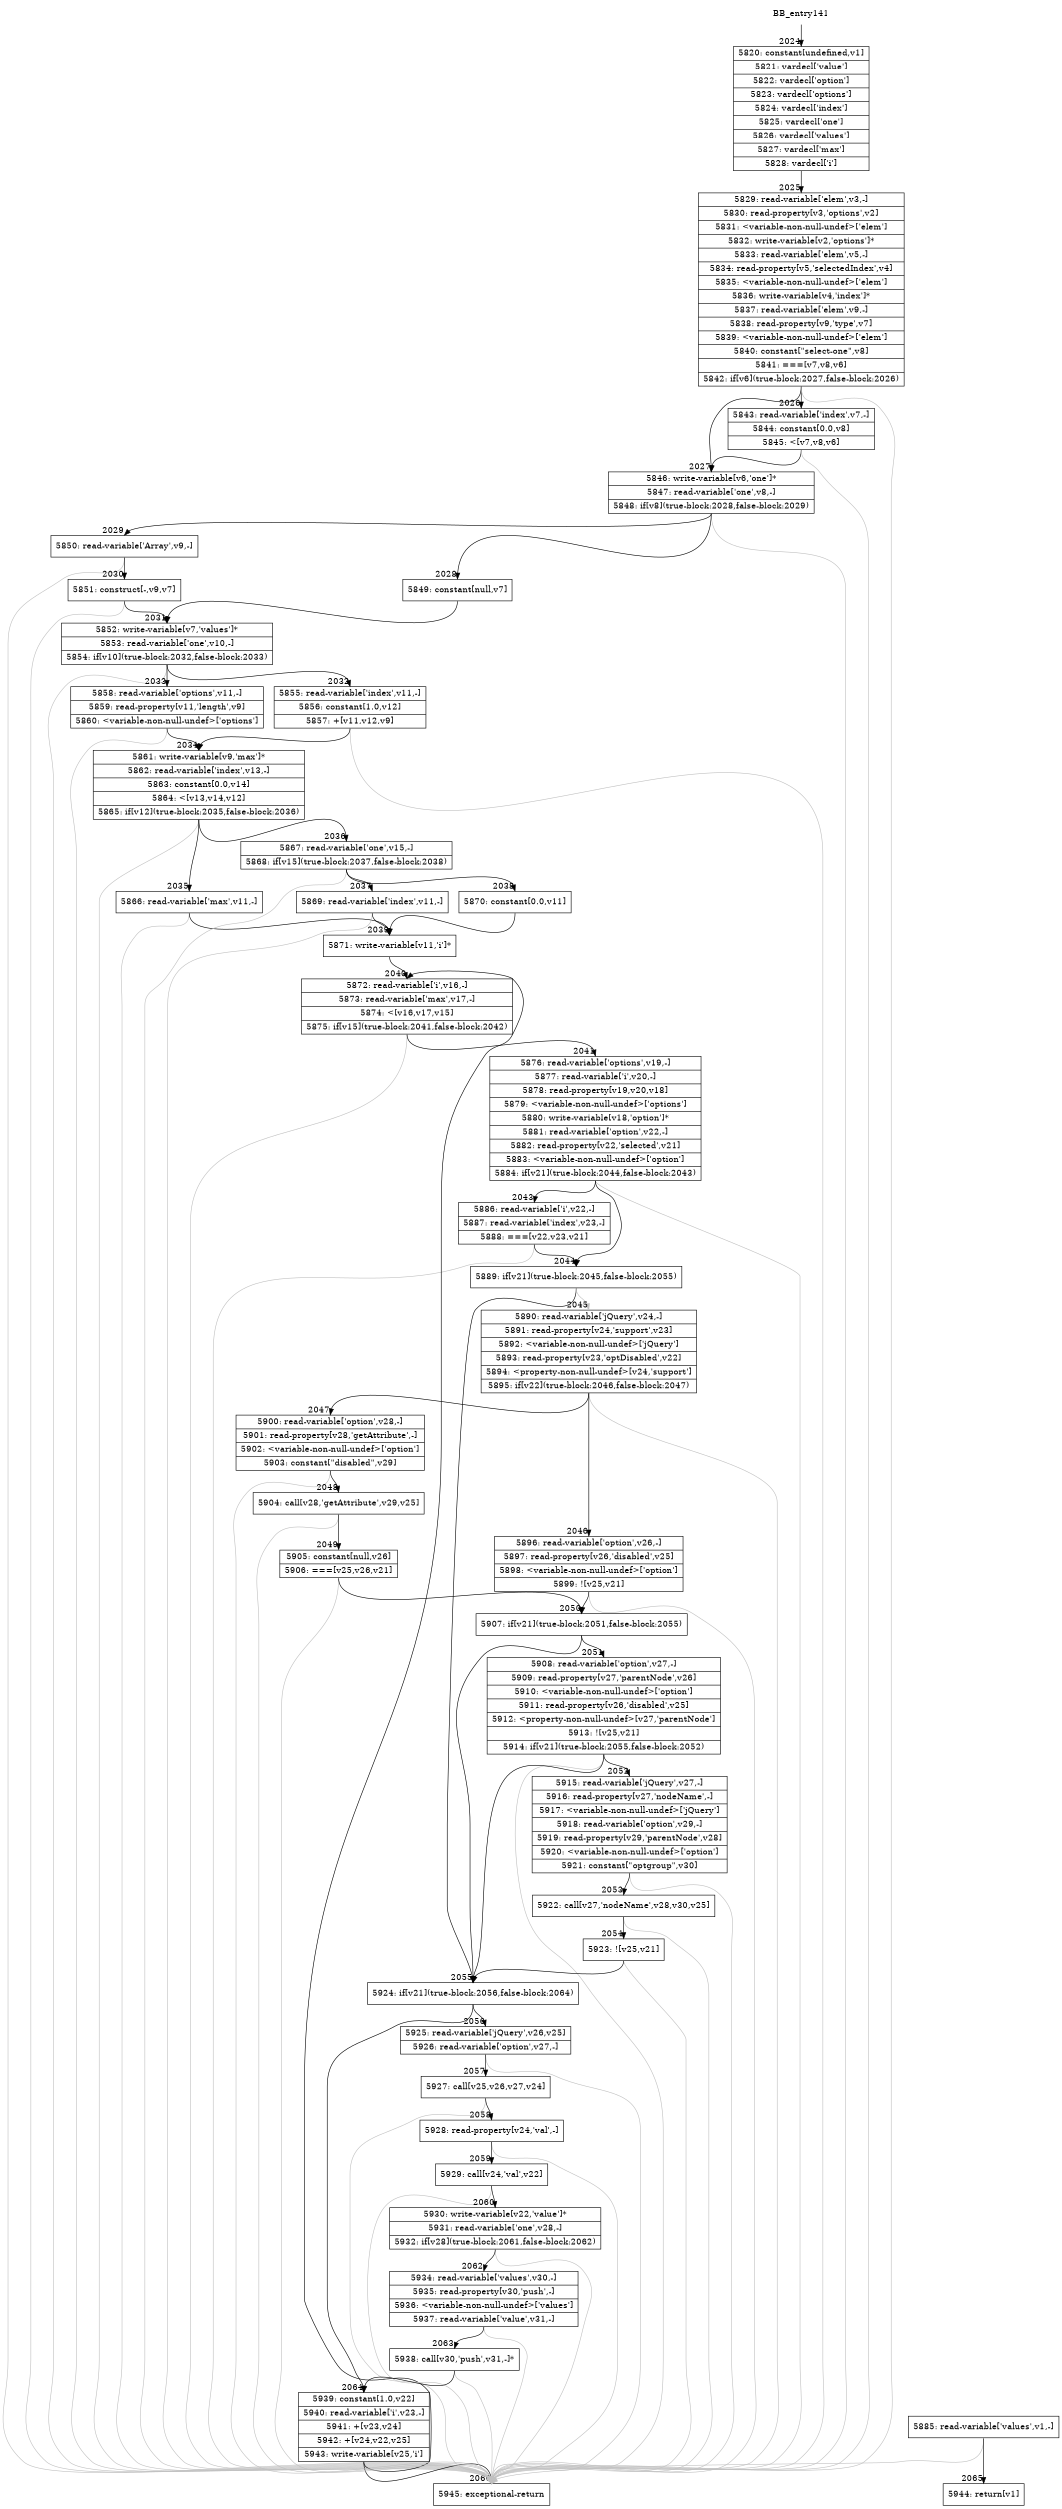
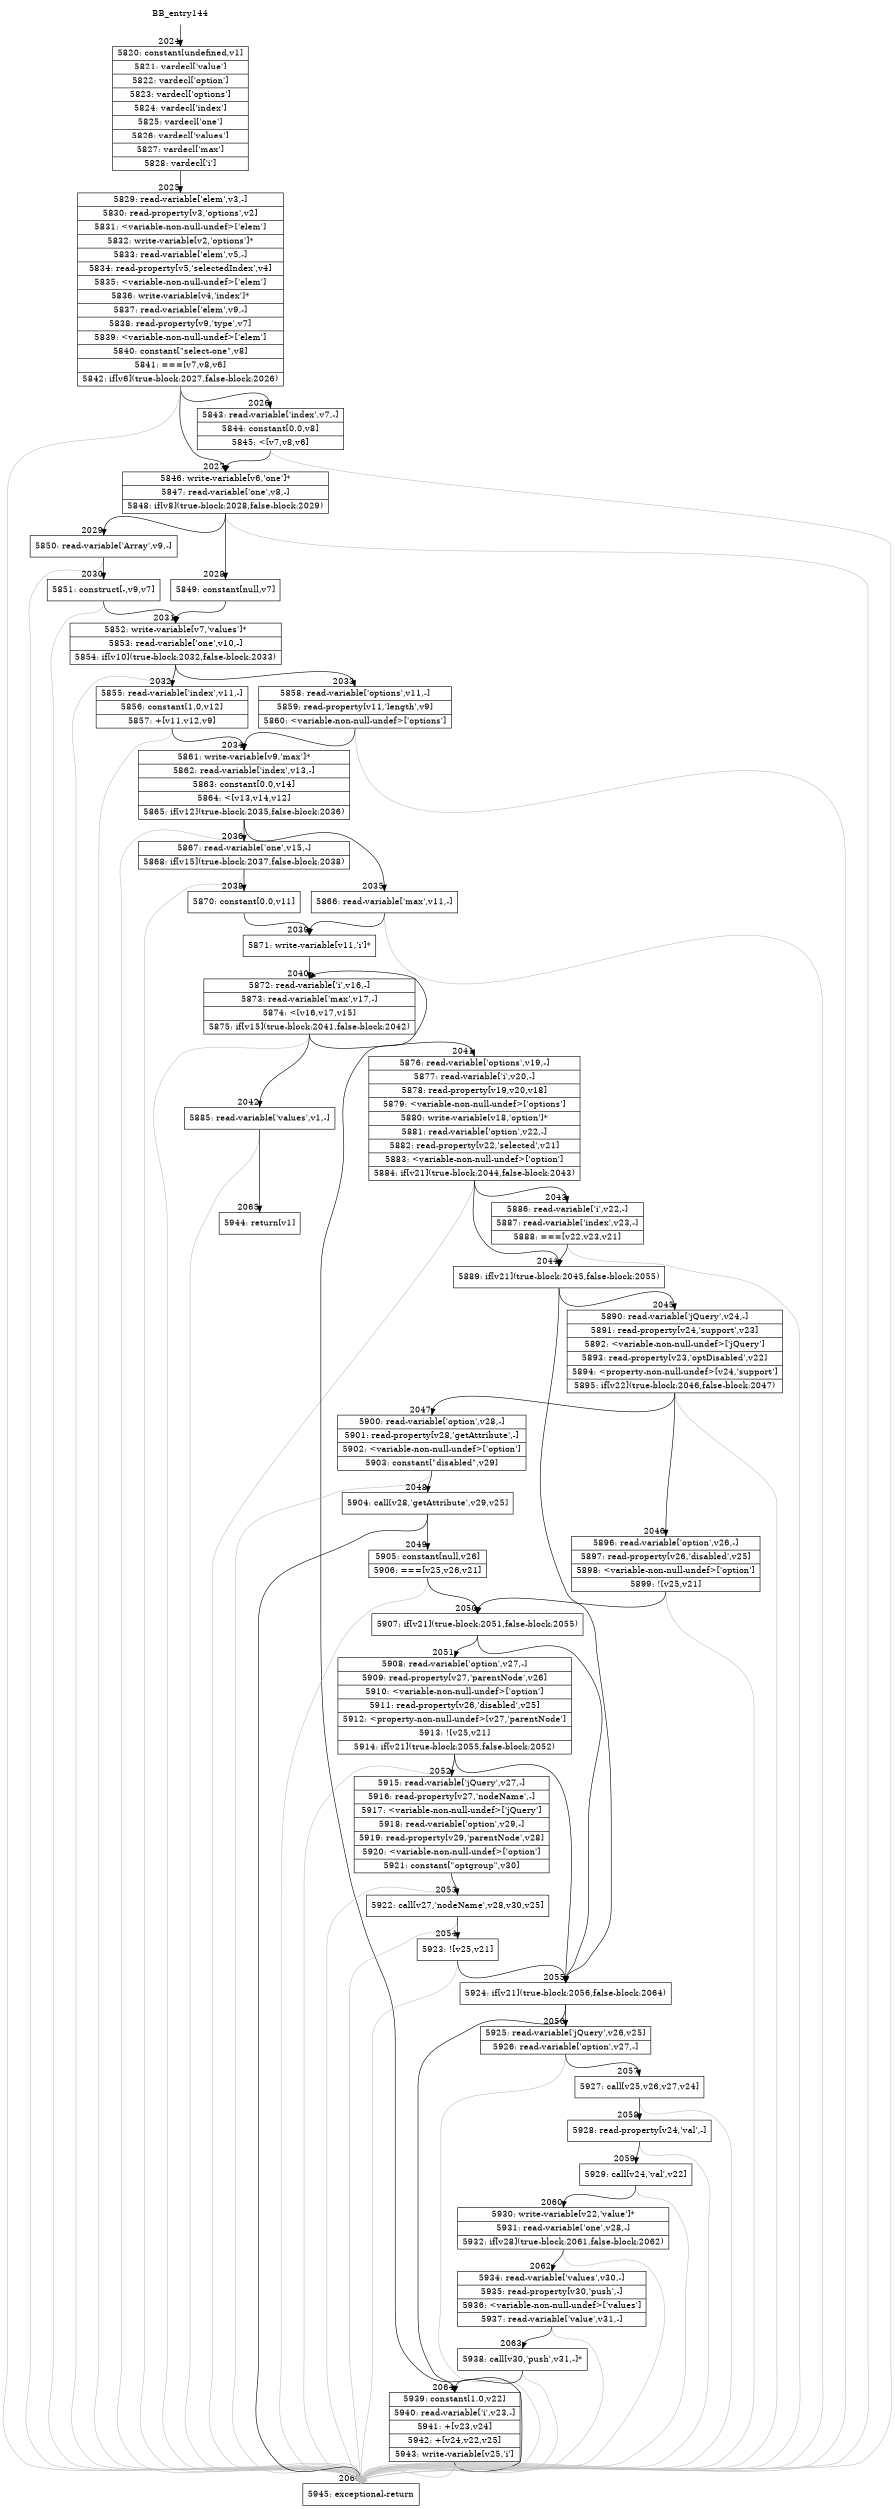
node "BB_entry141": label "BB_entry141" -> "BB_entry144"
node "5869: read-variable['index',v11,-]": removed
edge "5872: read-variable['i',v16,-]" -> "5885: read-variable['values',v1,-]": added
edge "5889: if[v21](true-block:2045,false-block:2055)" -> "5890: read-variable['jQuery',v24,-]": color gray -> black
edge "5904: call[v28,'getAttribute',v29,v25]" -> "5945: exceptional-return": color gray -> black
edge "5939: constant[1.0,v22]" -> "5945: exceptional-return": color black -> gray
